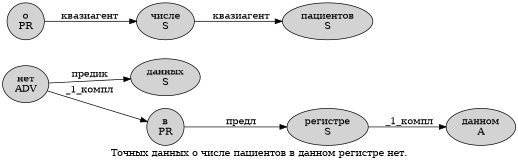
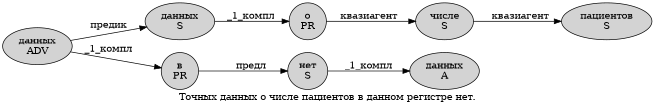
edge "данных S" -> "о PR": added, label "_1_компл"
node "нет ADV": label "нет ADV" -> "данных ADV"
node "регистре S": label "регистре S" -> "нет S"
node "данном A": label "данном A" -> "данных A"
